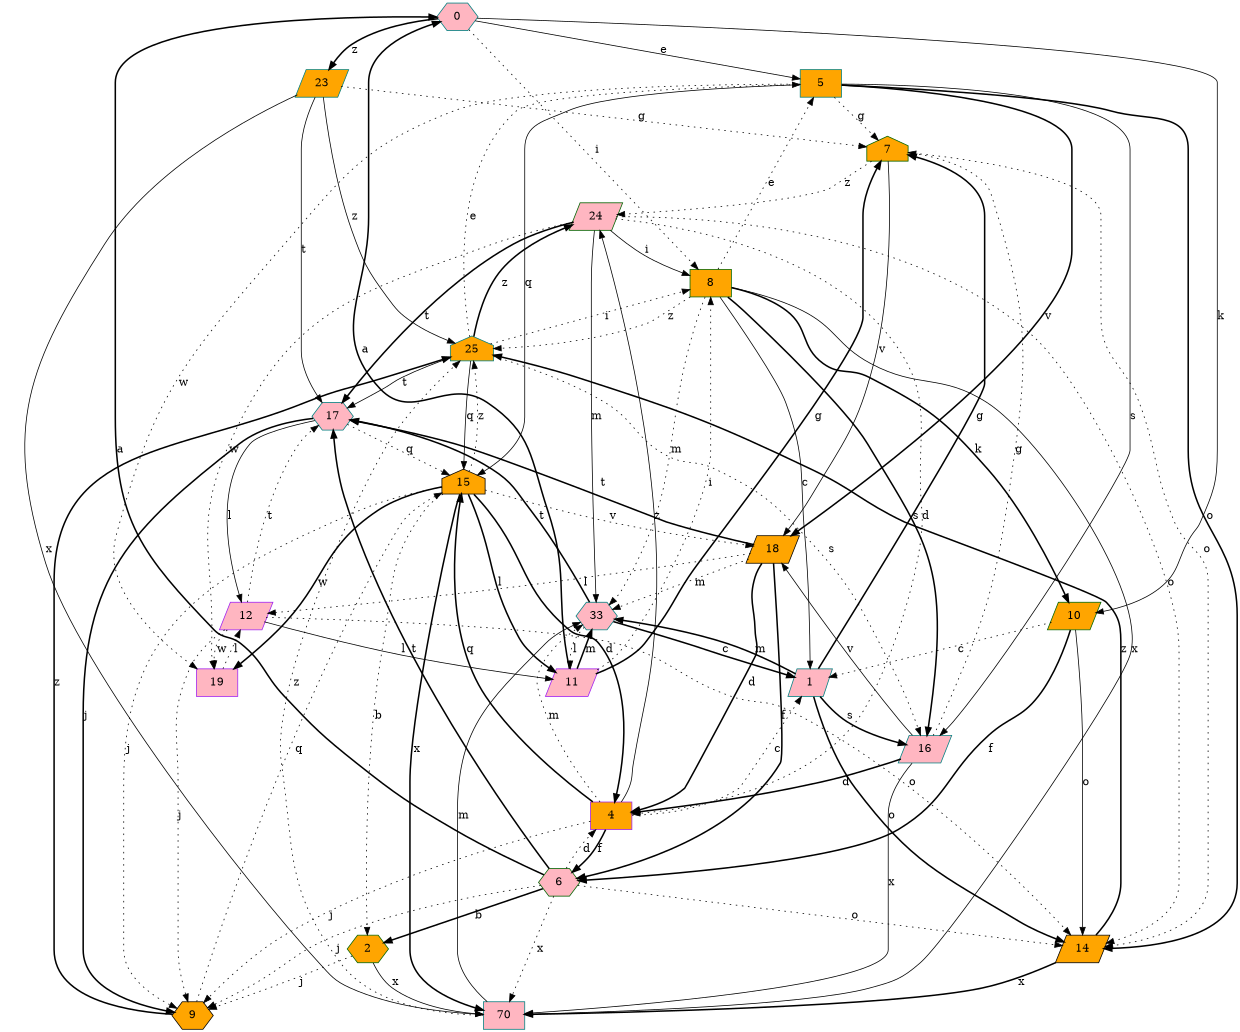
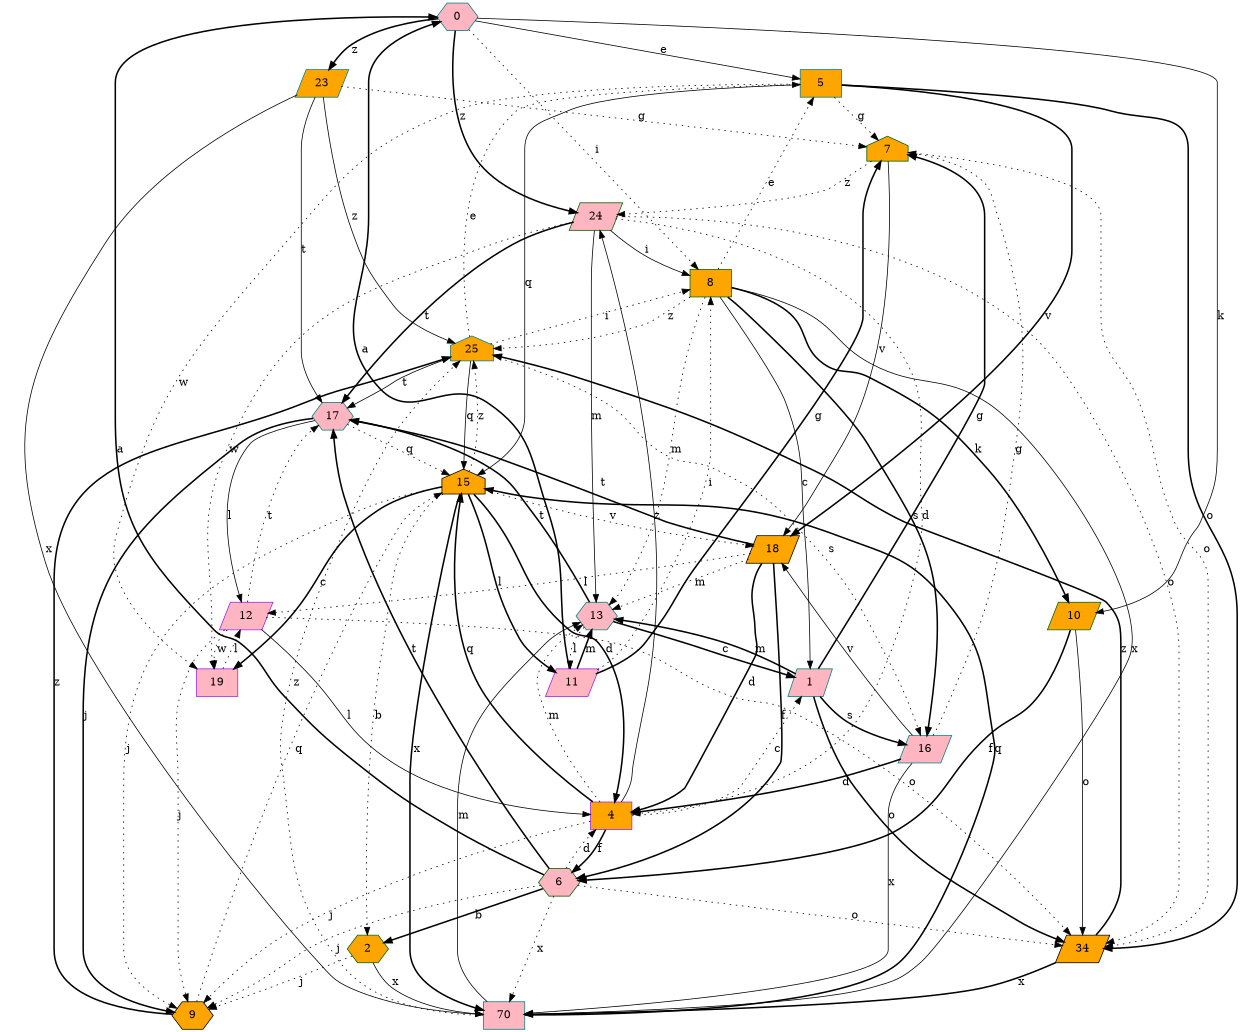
edge "25" -> "24": now "0" -> "24"
edge "5" -> "16": removed, label "s"
edge "15" -> "19": label "w" -> "c"
node "33": label "33" -> "13"
edge "10" -> "1": removed, label "c"
edge "12" -> "11": now "12" -> "4"
edge "70" -> "15": added, label "q"
node "14": label "14" -> "34"
